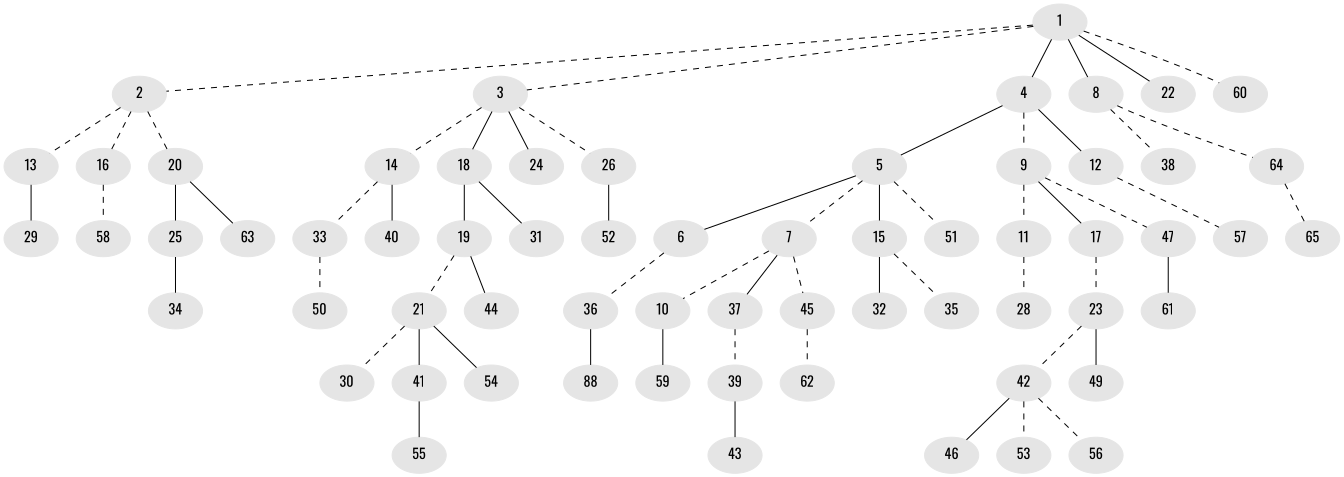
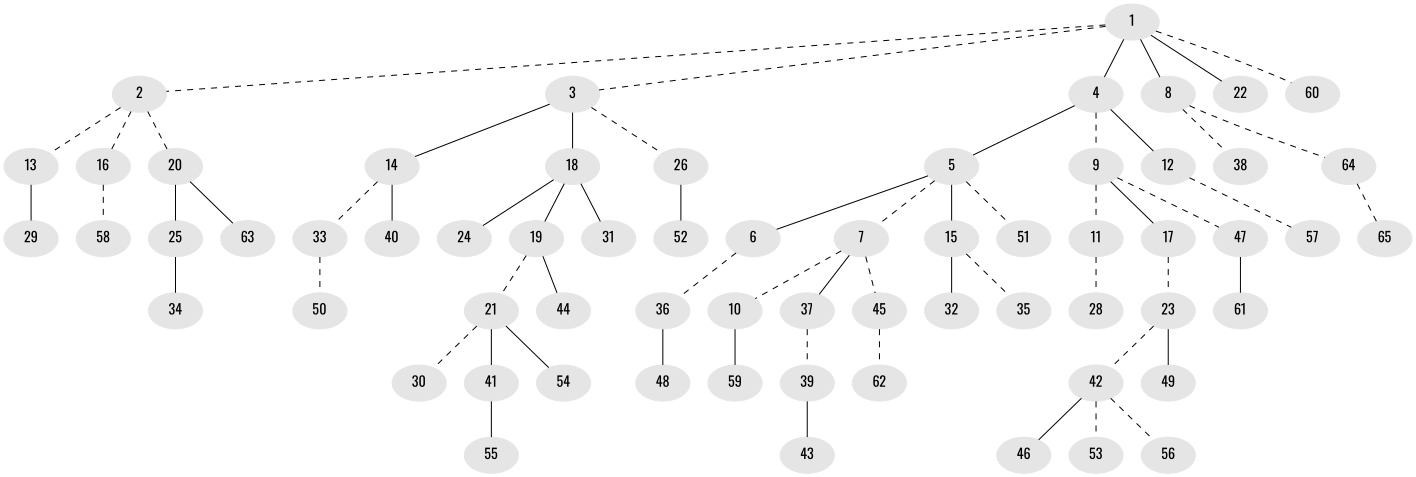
edge "3" -- "14": style dashed -> solid
edge "3" -- "24": now "18" -- "24"
node "88": label "88" -> "48"
